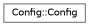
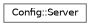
node "Config::Config": label "Config::Config" -> "Config::Server"
